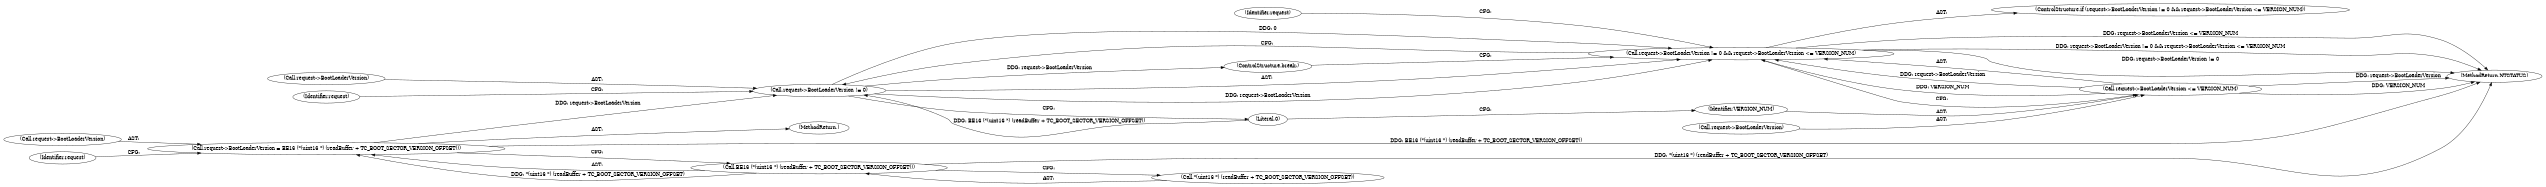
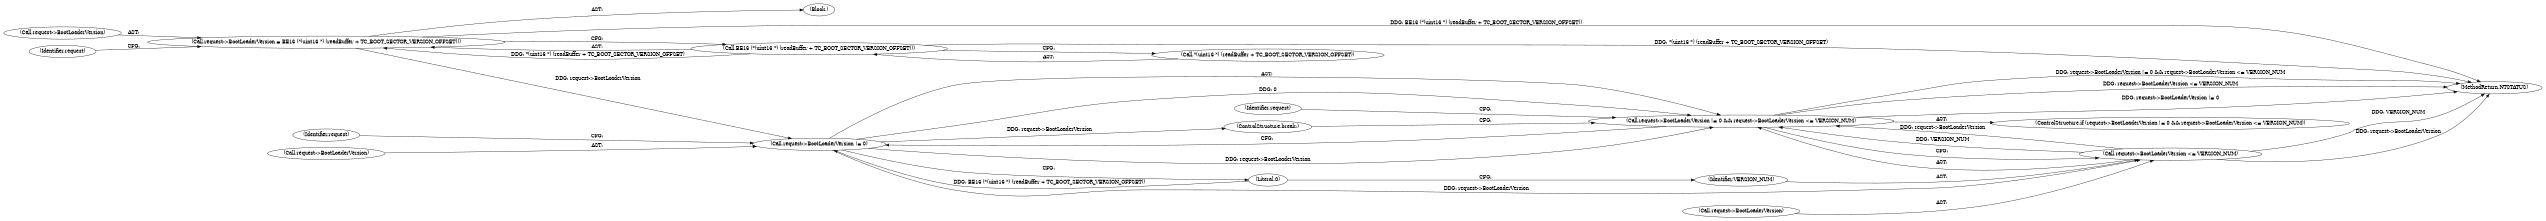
node "(MethodReturn,)": label "(MethodReturn,)" -> "(Block,)"
edge "(Call,request->BootLoaderVersion != 0)" -> "(Call,request->BootLoaderVersion <= VERSION_NUM)": added, label "DDG: request->BootLoaderVersion"
